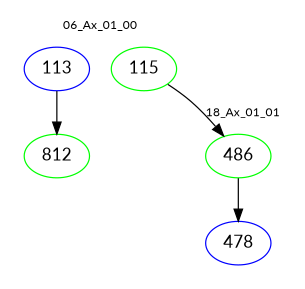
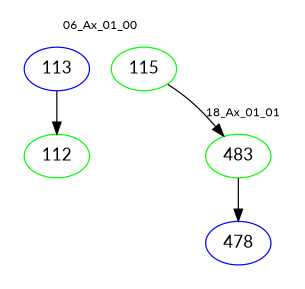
node "812": label "812" -> "112"
node "486": label "486" -> "483"
